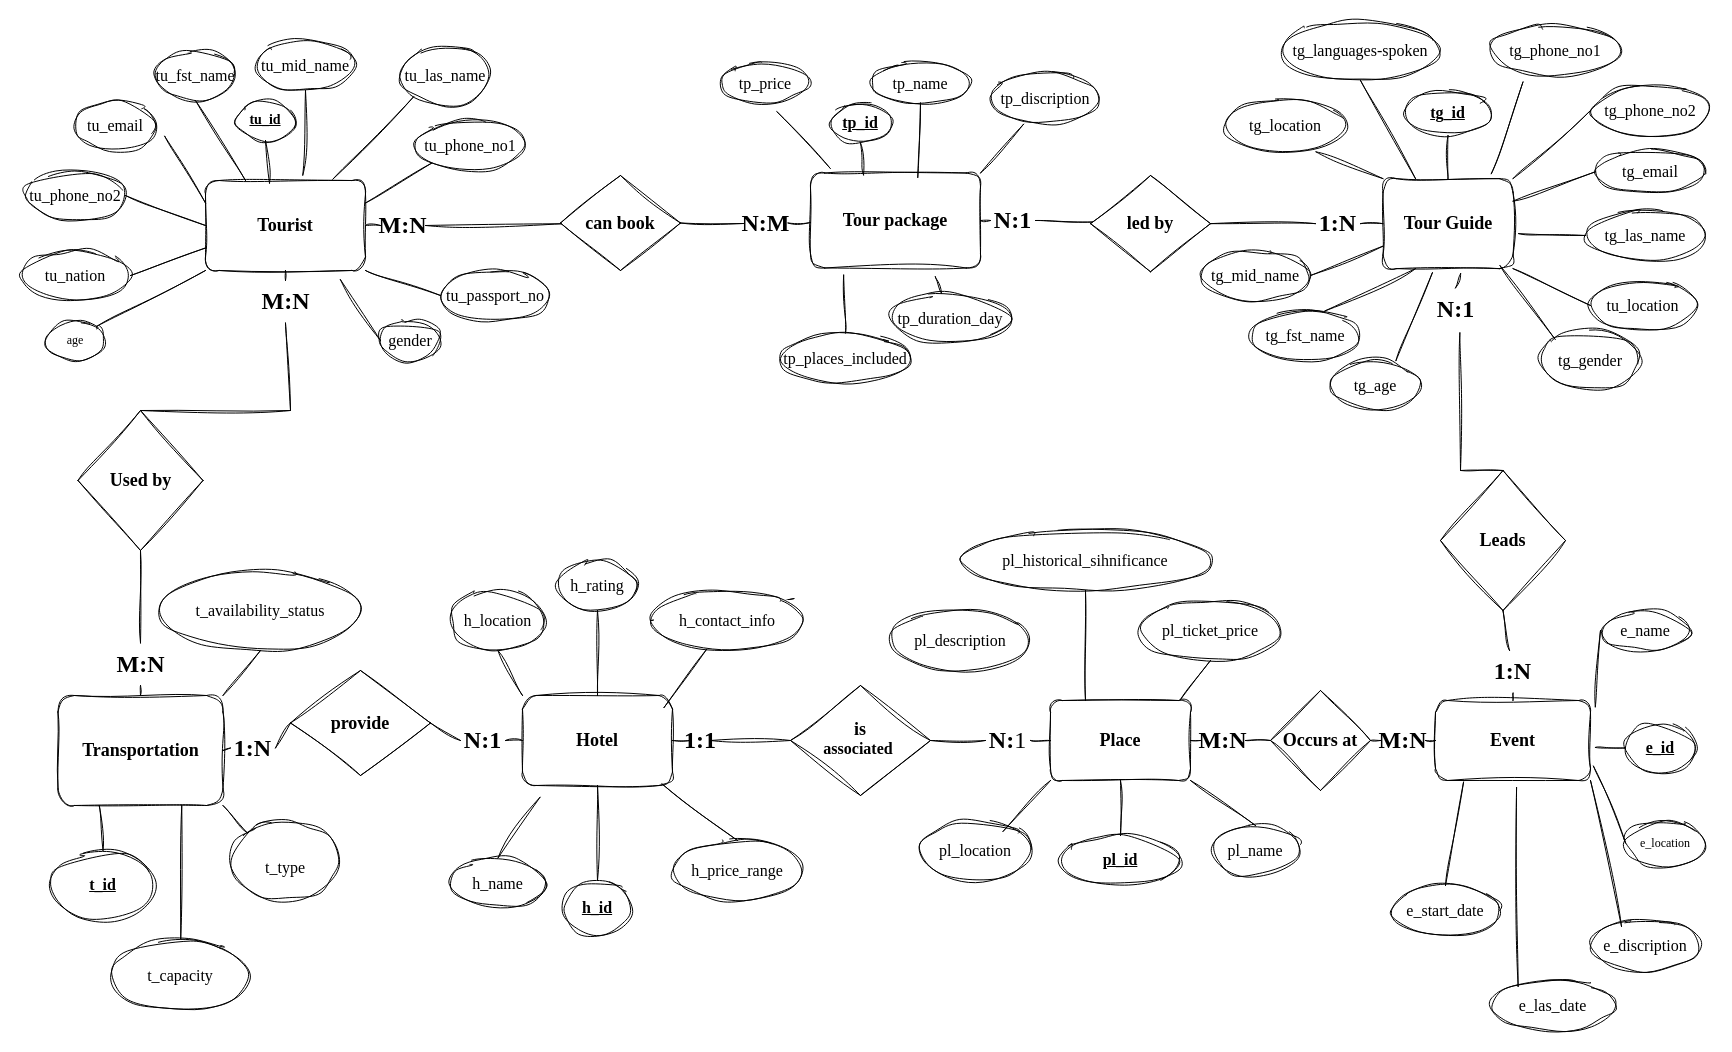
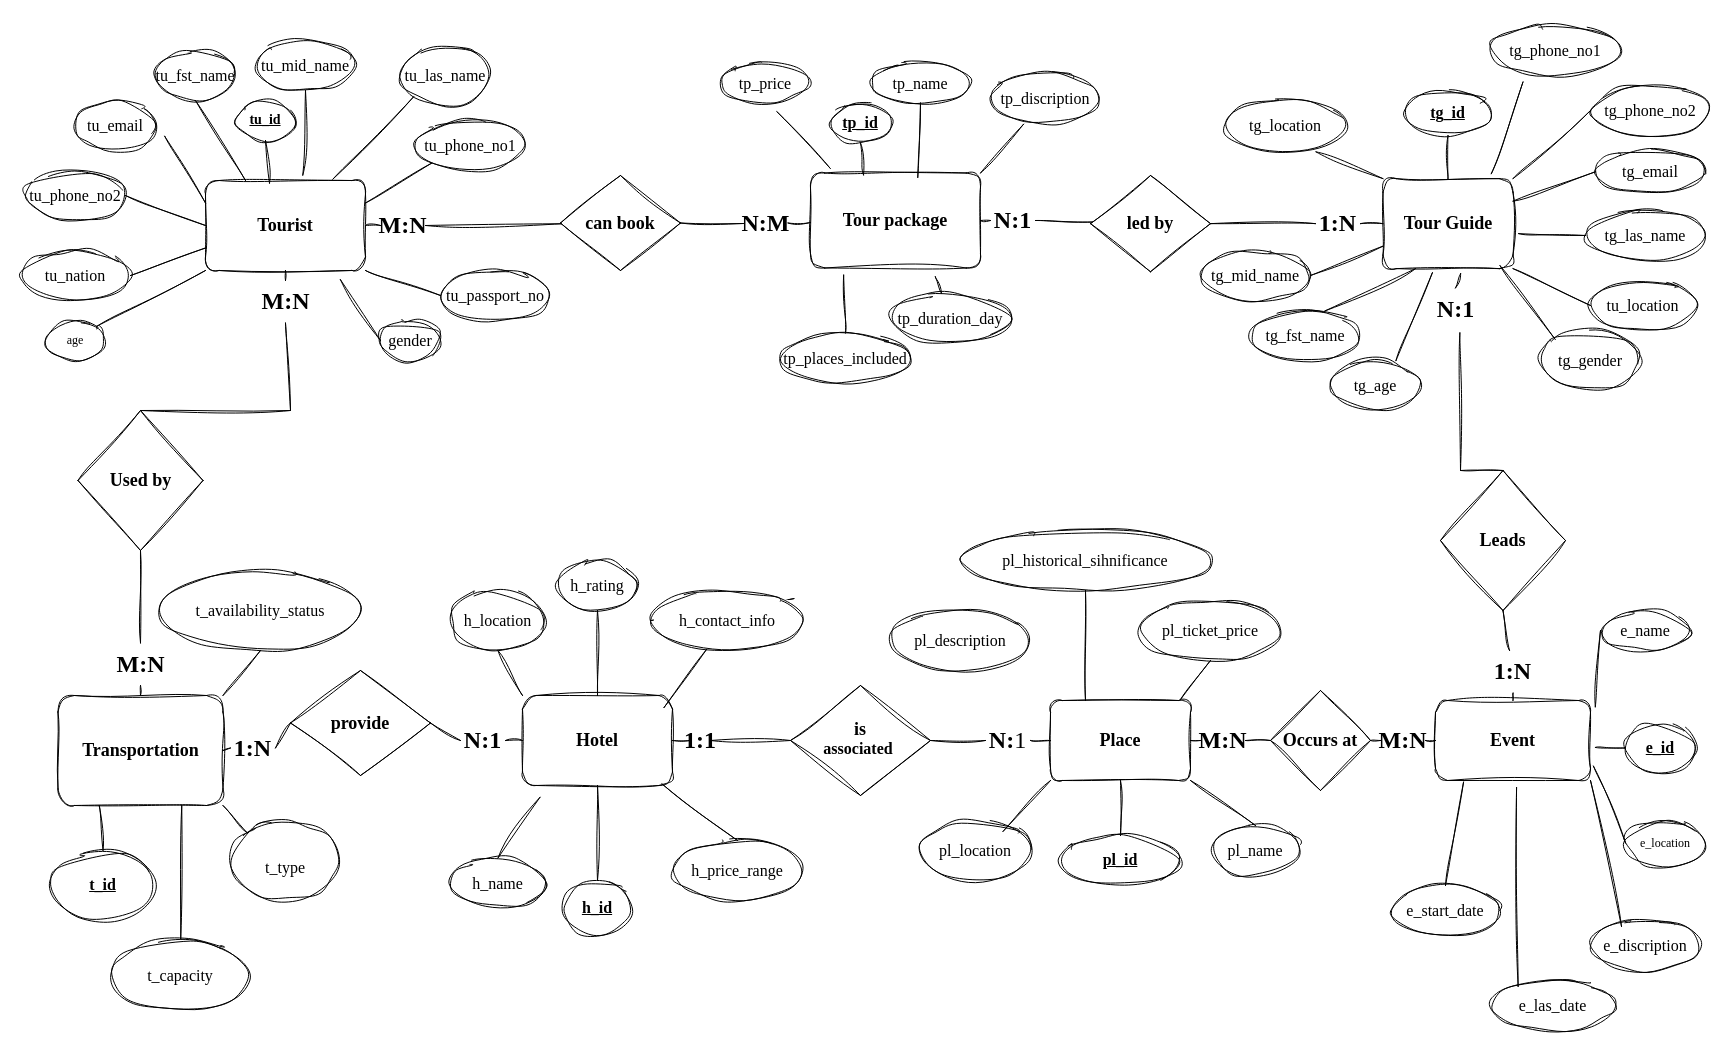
node "tg_languages-spoken": removed
edge "tg_languages-spoken" -- "Tour Guide": removed
